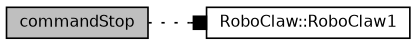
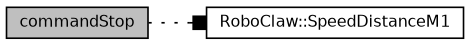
node "RoboClaw::RoboClaw1": label "RoboClaw::RoboClaw1" -> "RoboClaw::SpeedDistanceM1"
